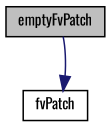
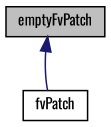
edge "emptyFvPatch" -> "fvPatch": reversed
